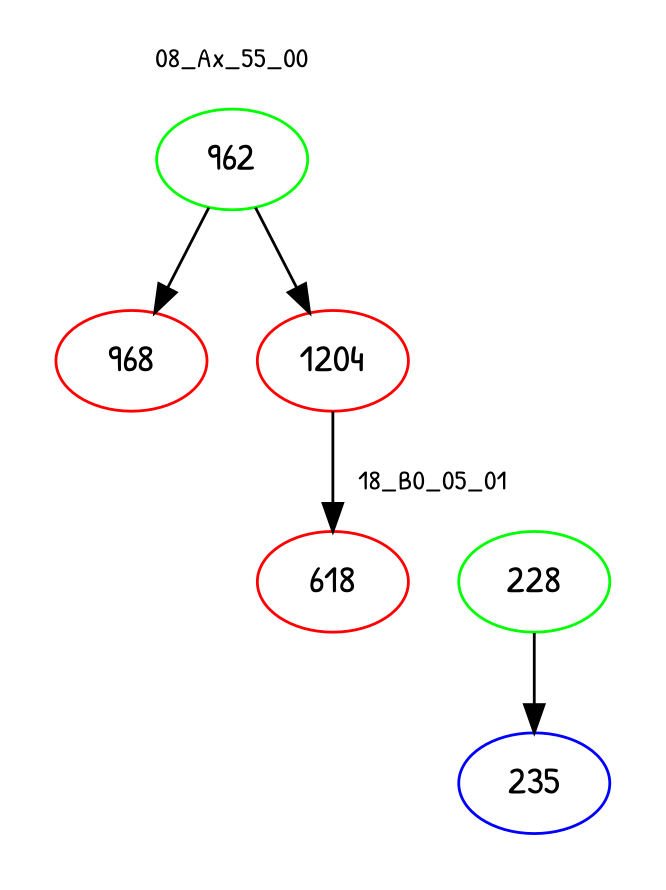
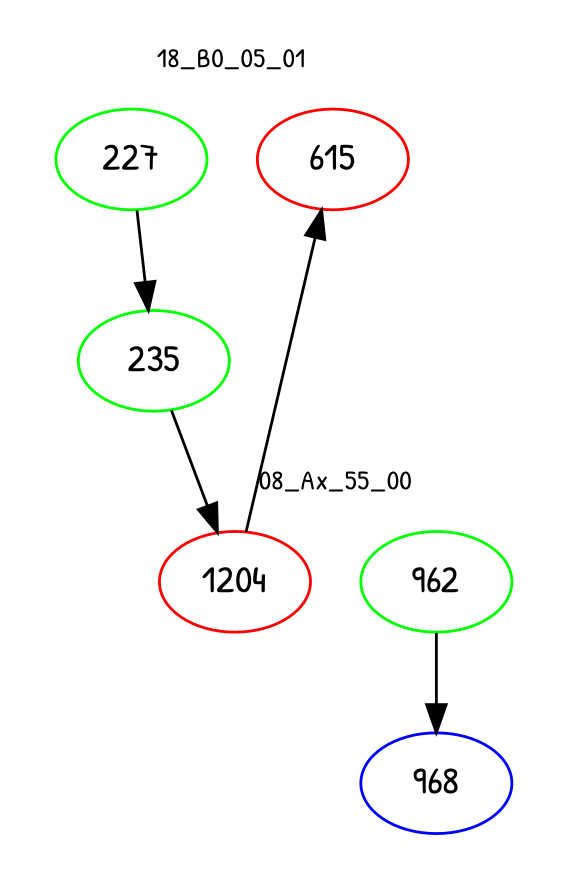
edge "962" -> "1204": now "235" -> "1204"
node "968": color red -> blue
node "618": label "618" -> "615"
node "228": label "228" -> "227"
node "235": color blue -> green
